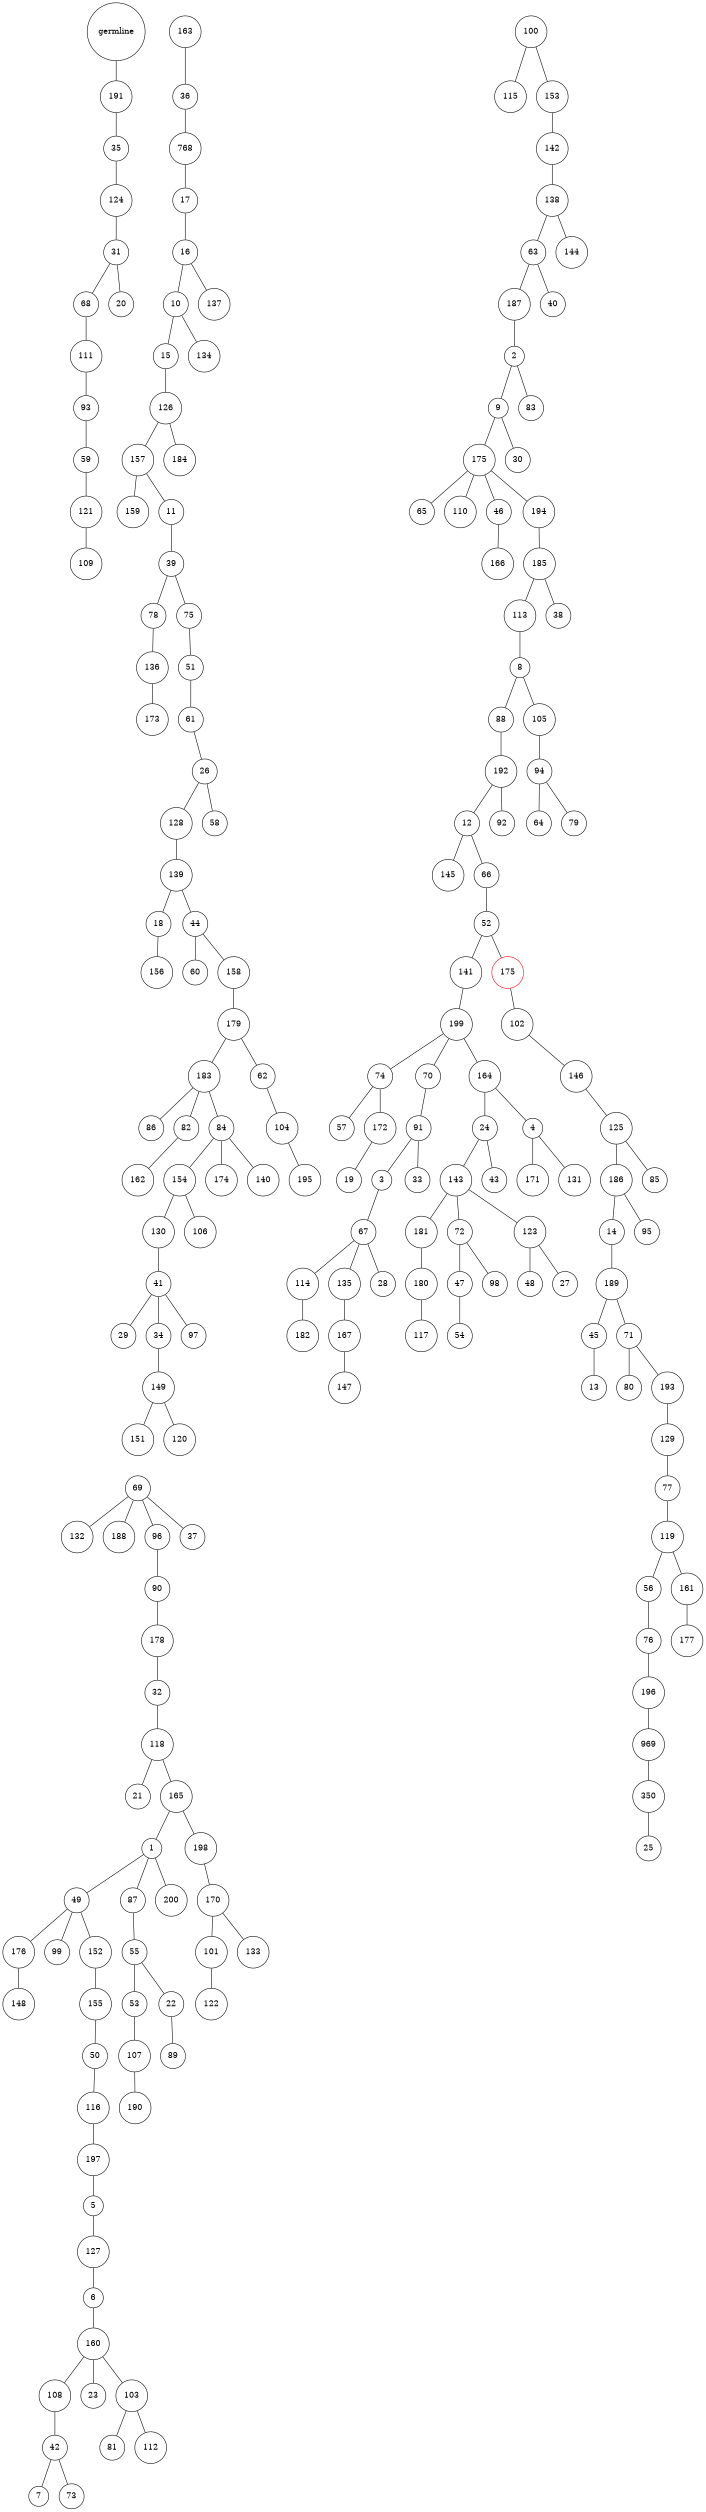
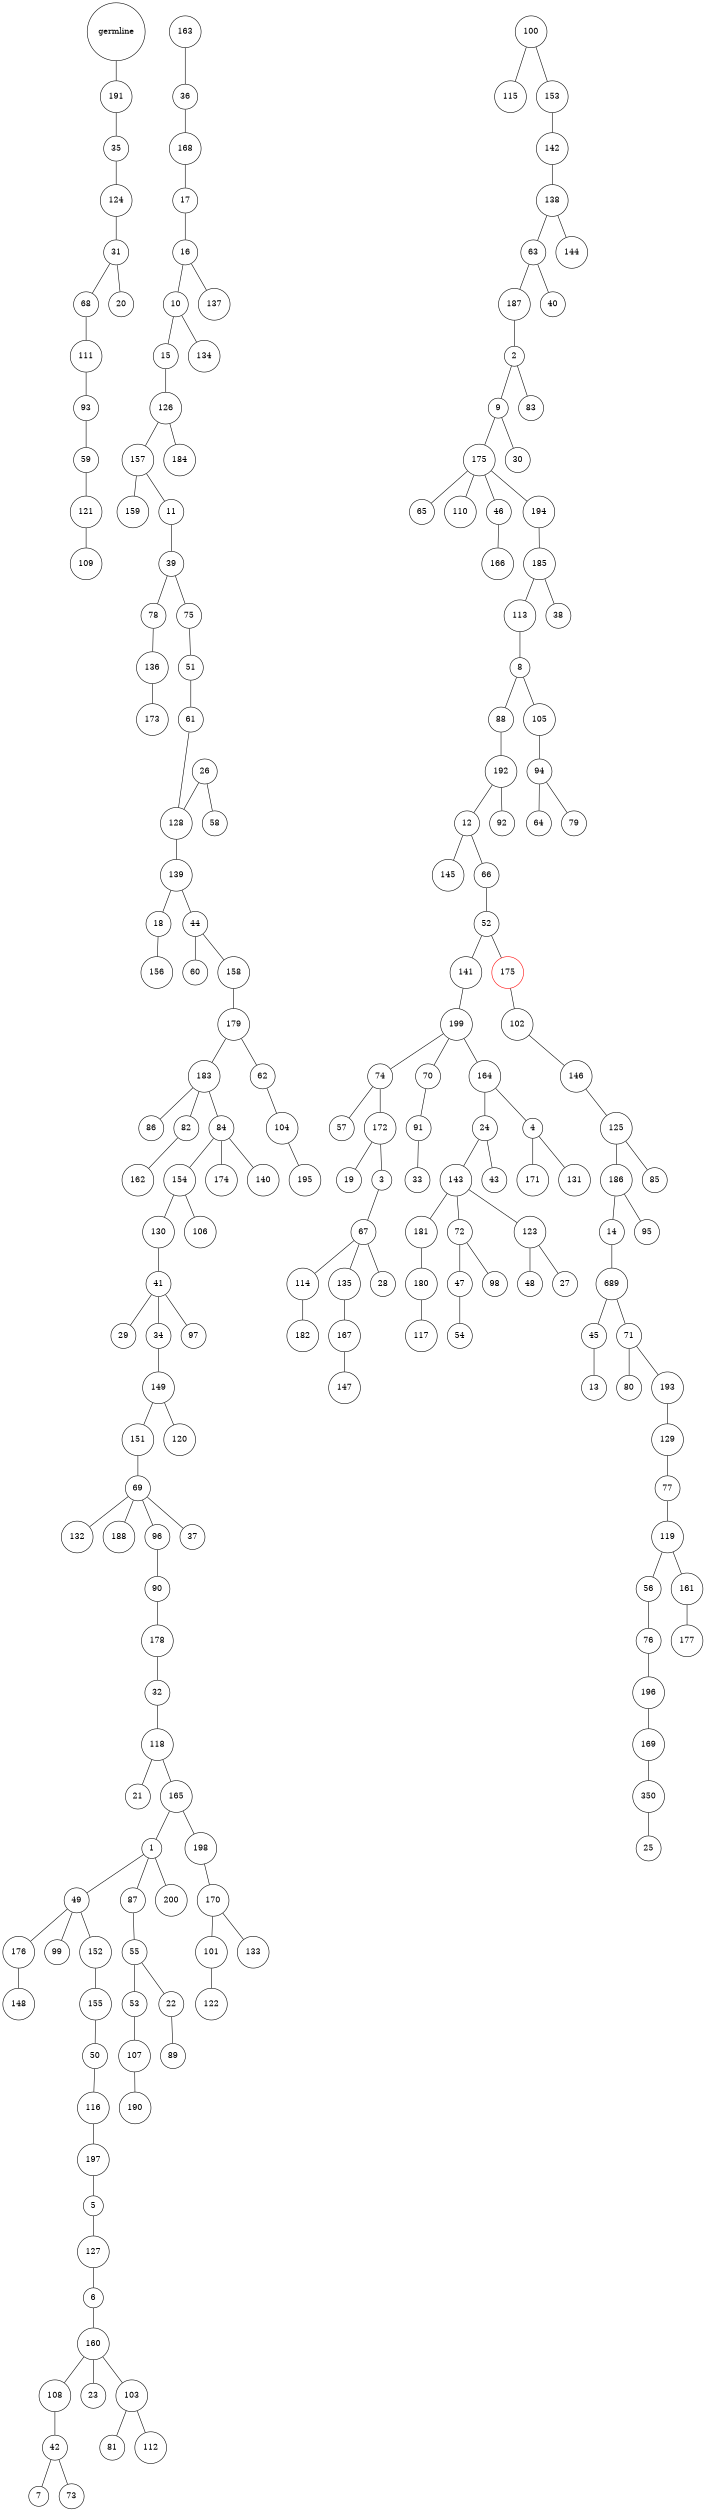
node "768": label "768" -> "168"
edge "61" -- "26": now "61" -- "128"
edge "91" -- "3": now "172" -- "3"
node "189": label "189" -> "689"
edge "151" -- "69": added
node "969": label "969" -> "169"
